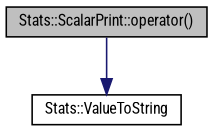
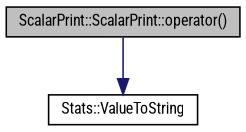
node "Stats::ScalarPrint::operator()": label "Stats::ScalarPrint::operator()" -> "ScalarPrint::ScalarPrint::operator()"
